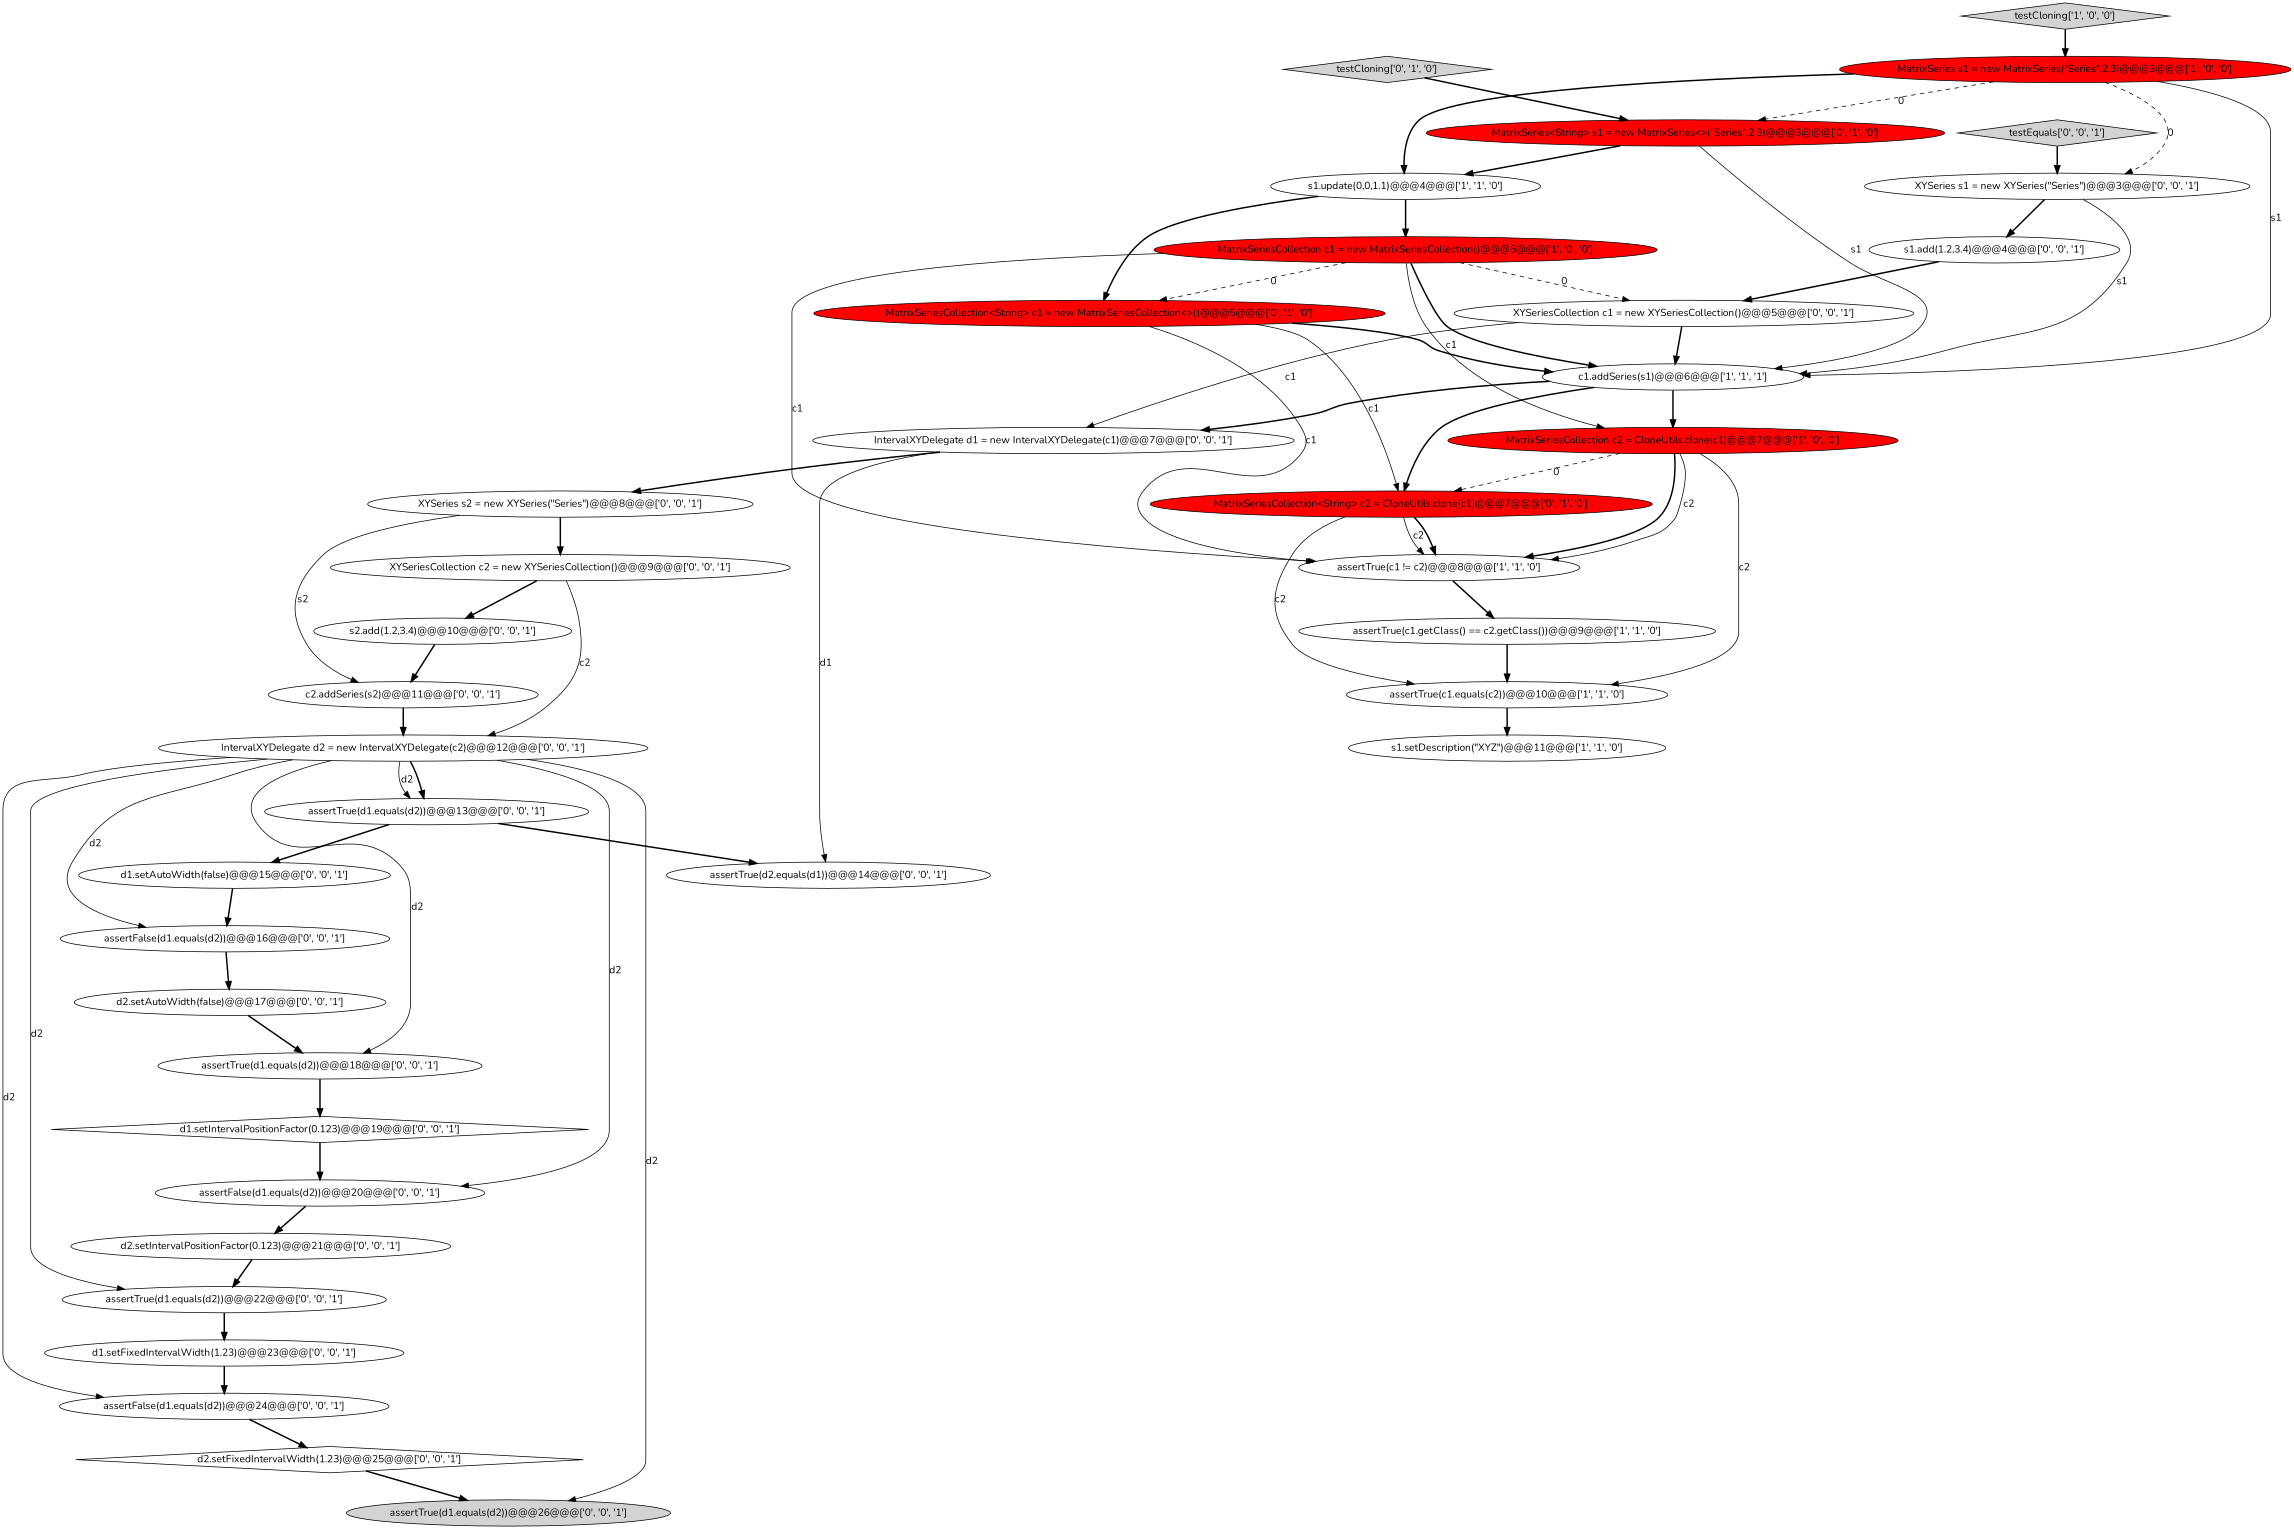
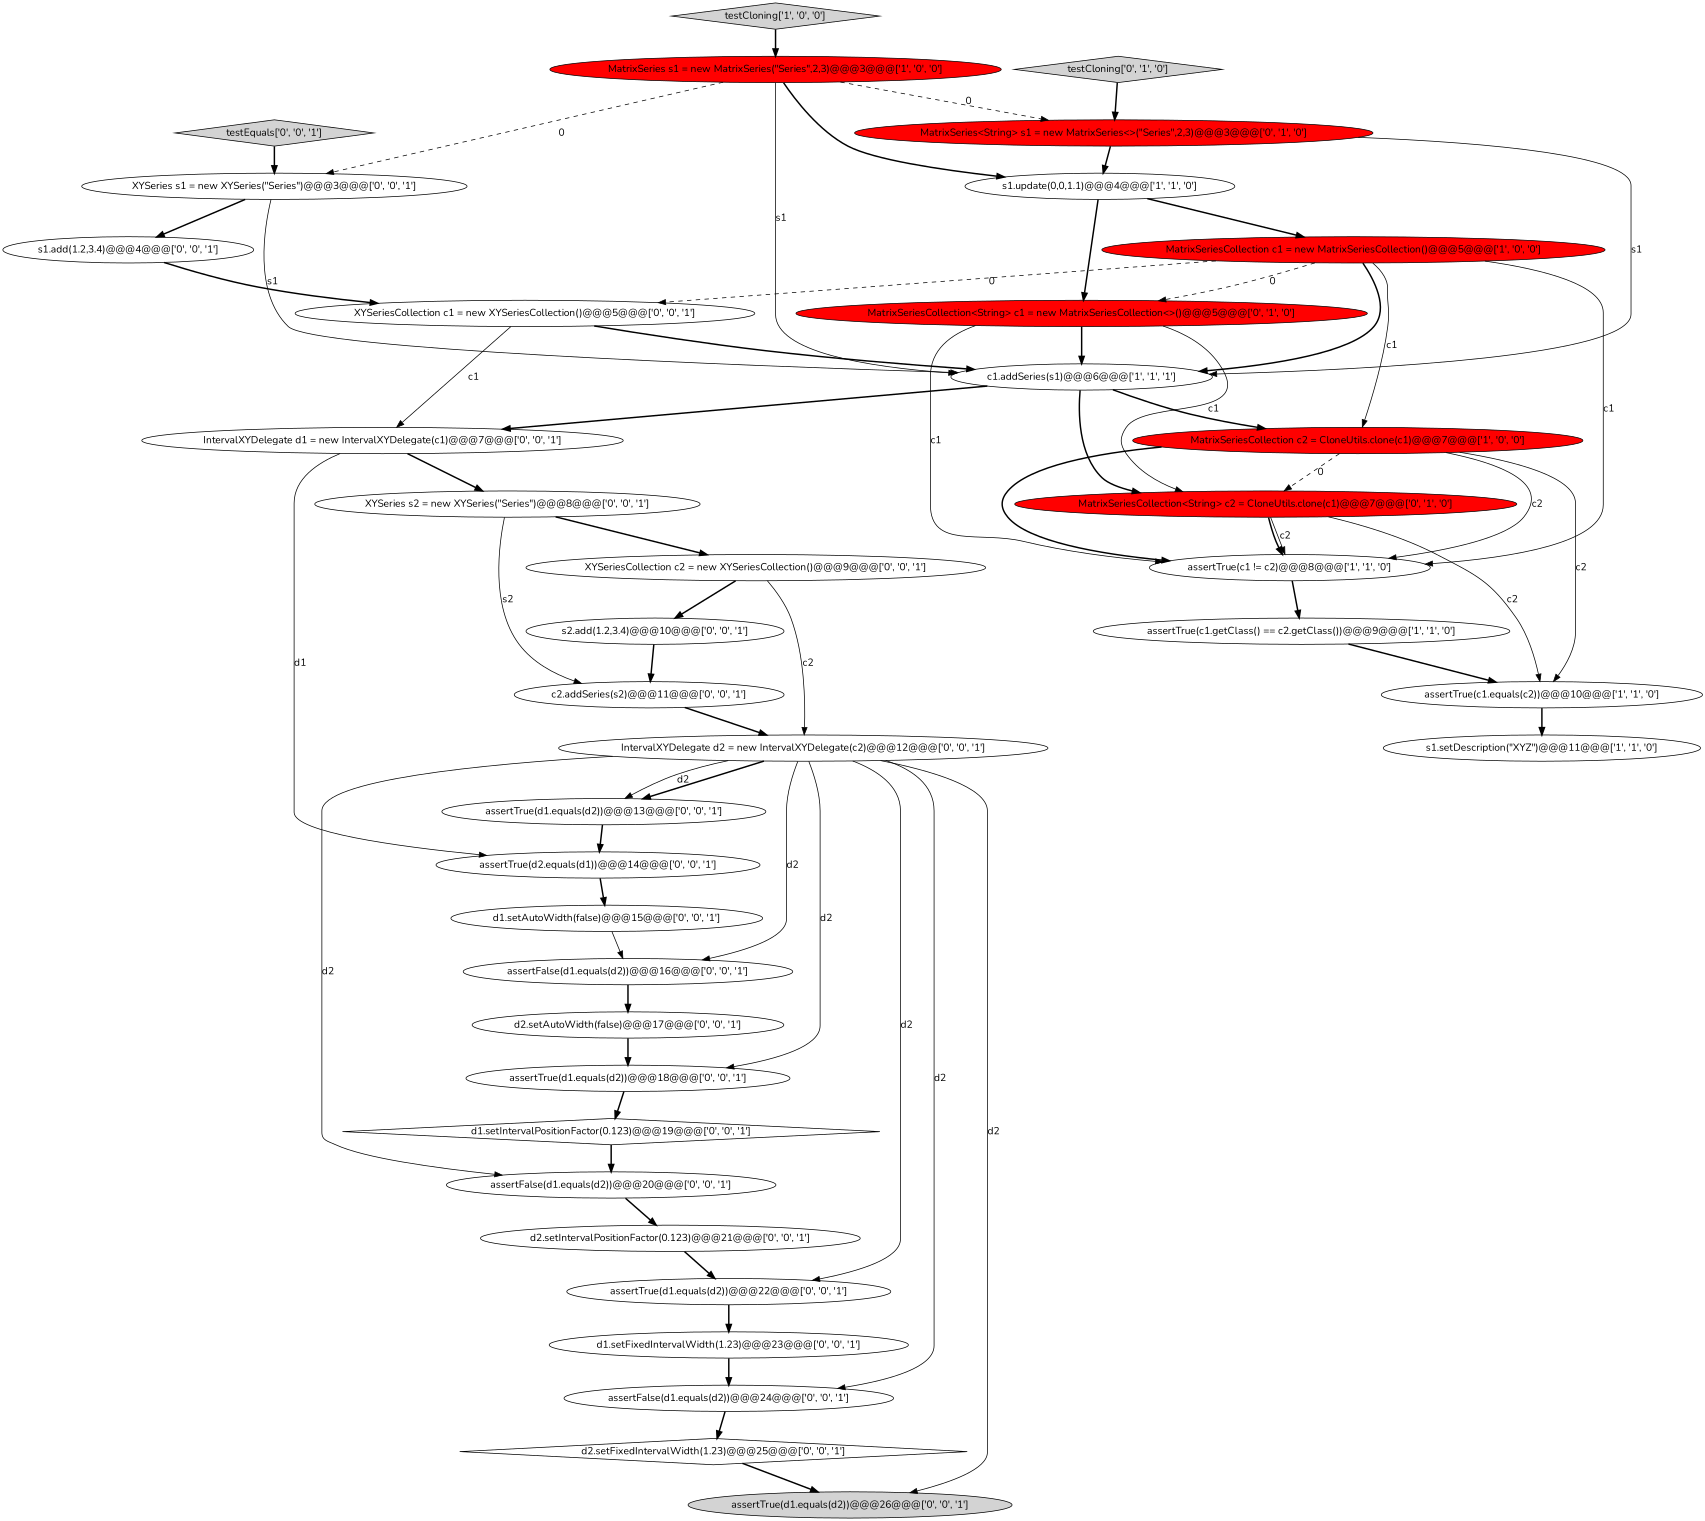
edge "assertTrue(d1.equals(d2))@@@13@@@['0', '0', '1']" -> "d1.setAutoWidth(false)@@@15@@@['0', '0', '1']": now "assertTrue(d2.equals(d1))@@@14@@@['0', '0', '1']" -> "d1.setAutoWidth(false)@@@15@@@['0', '0', '1']"
edge "d1.setAutoWidth(false)@@@15@@@['0', '0', '1']" -> "assertFalse(d1.equals(d2))@@@16@@@['0', '0', '1']": style bold -> solid
